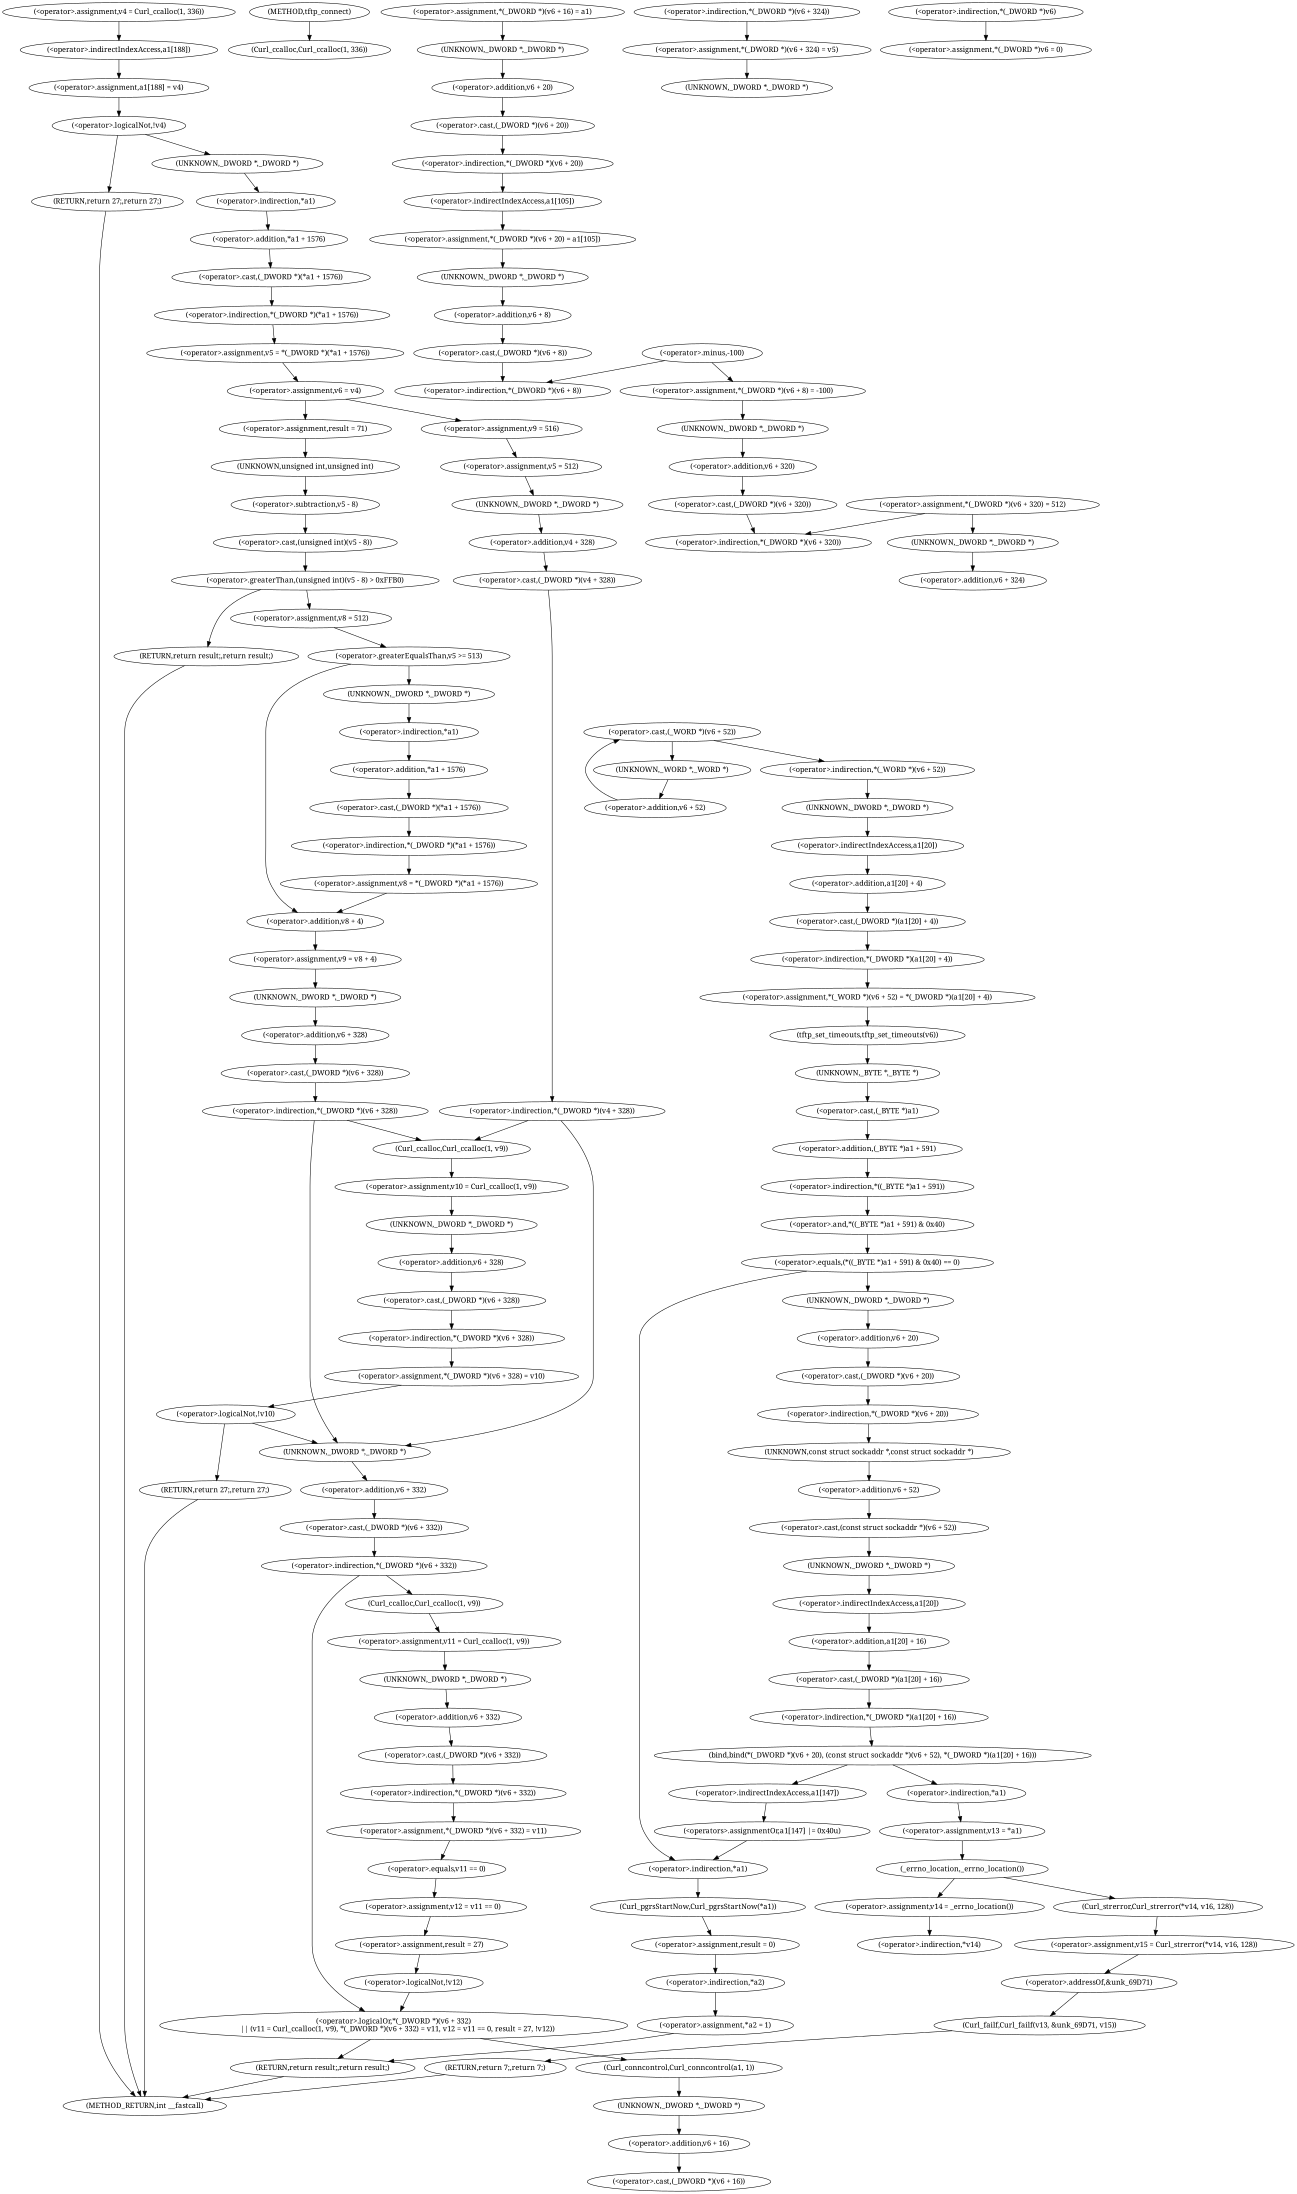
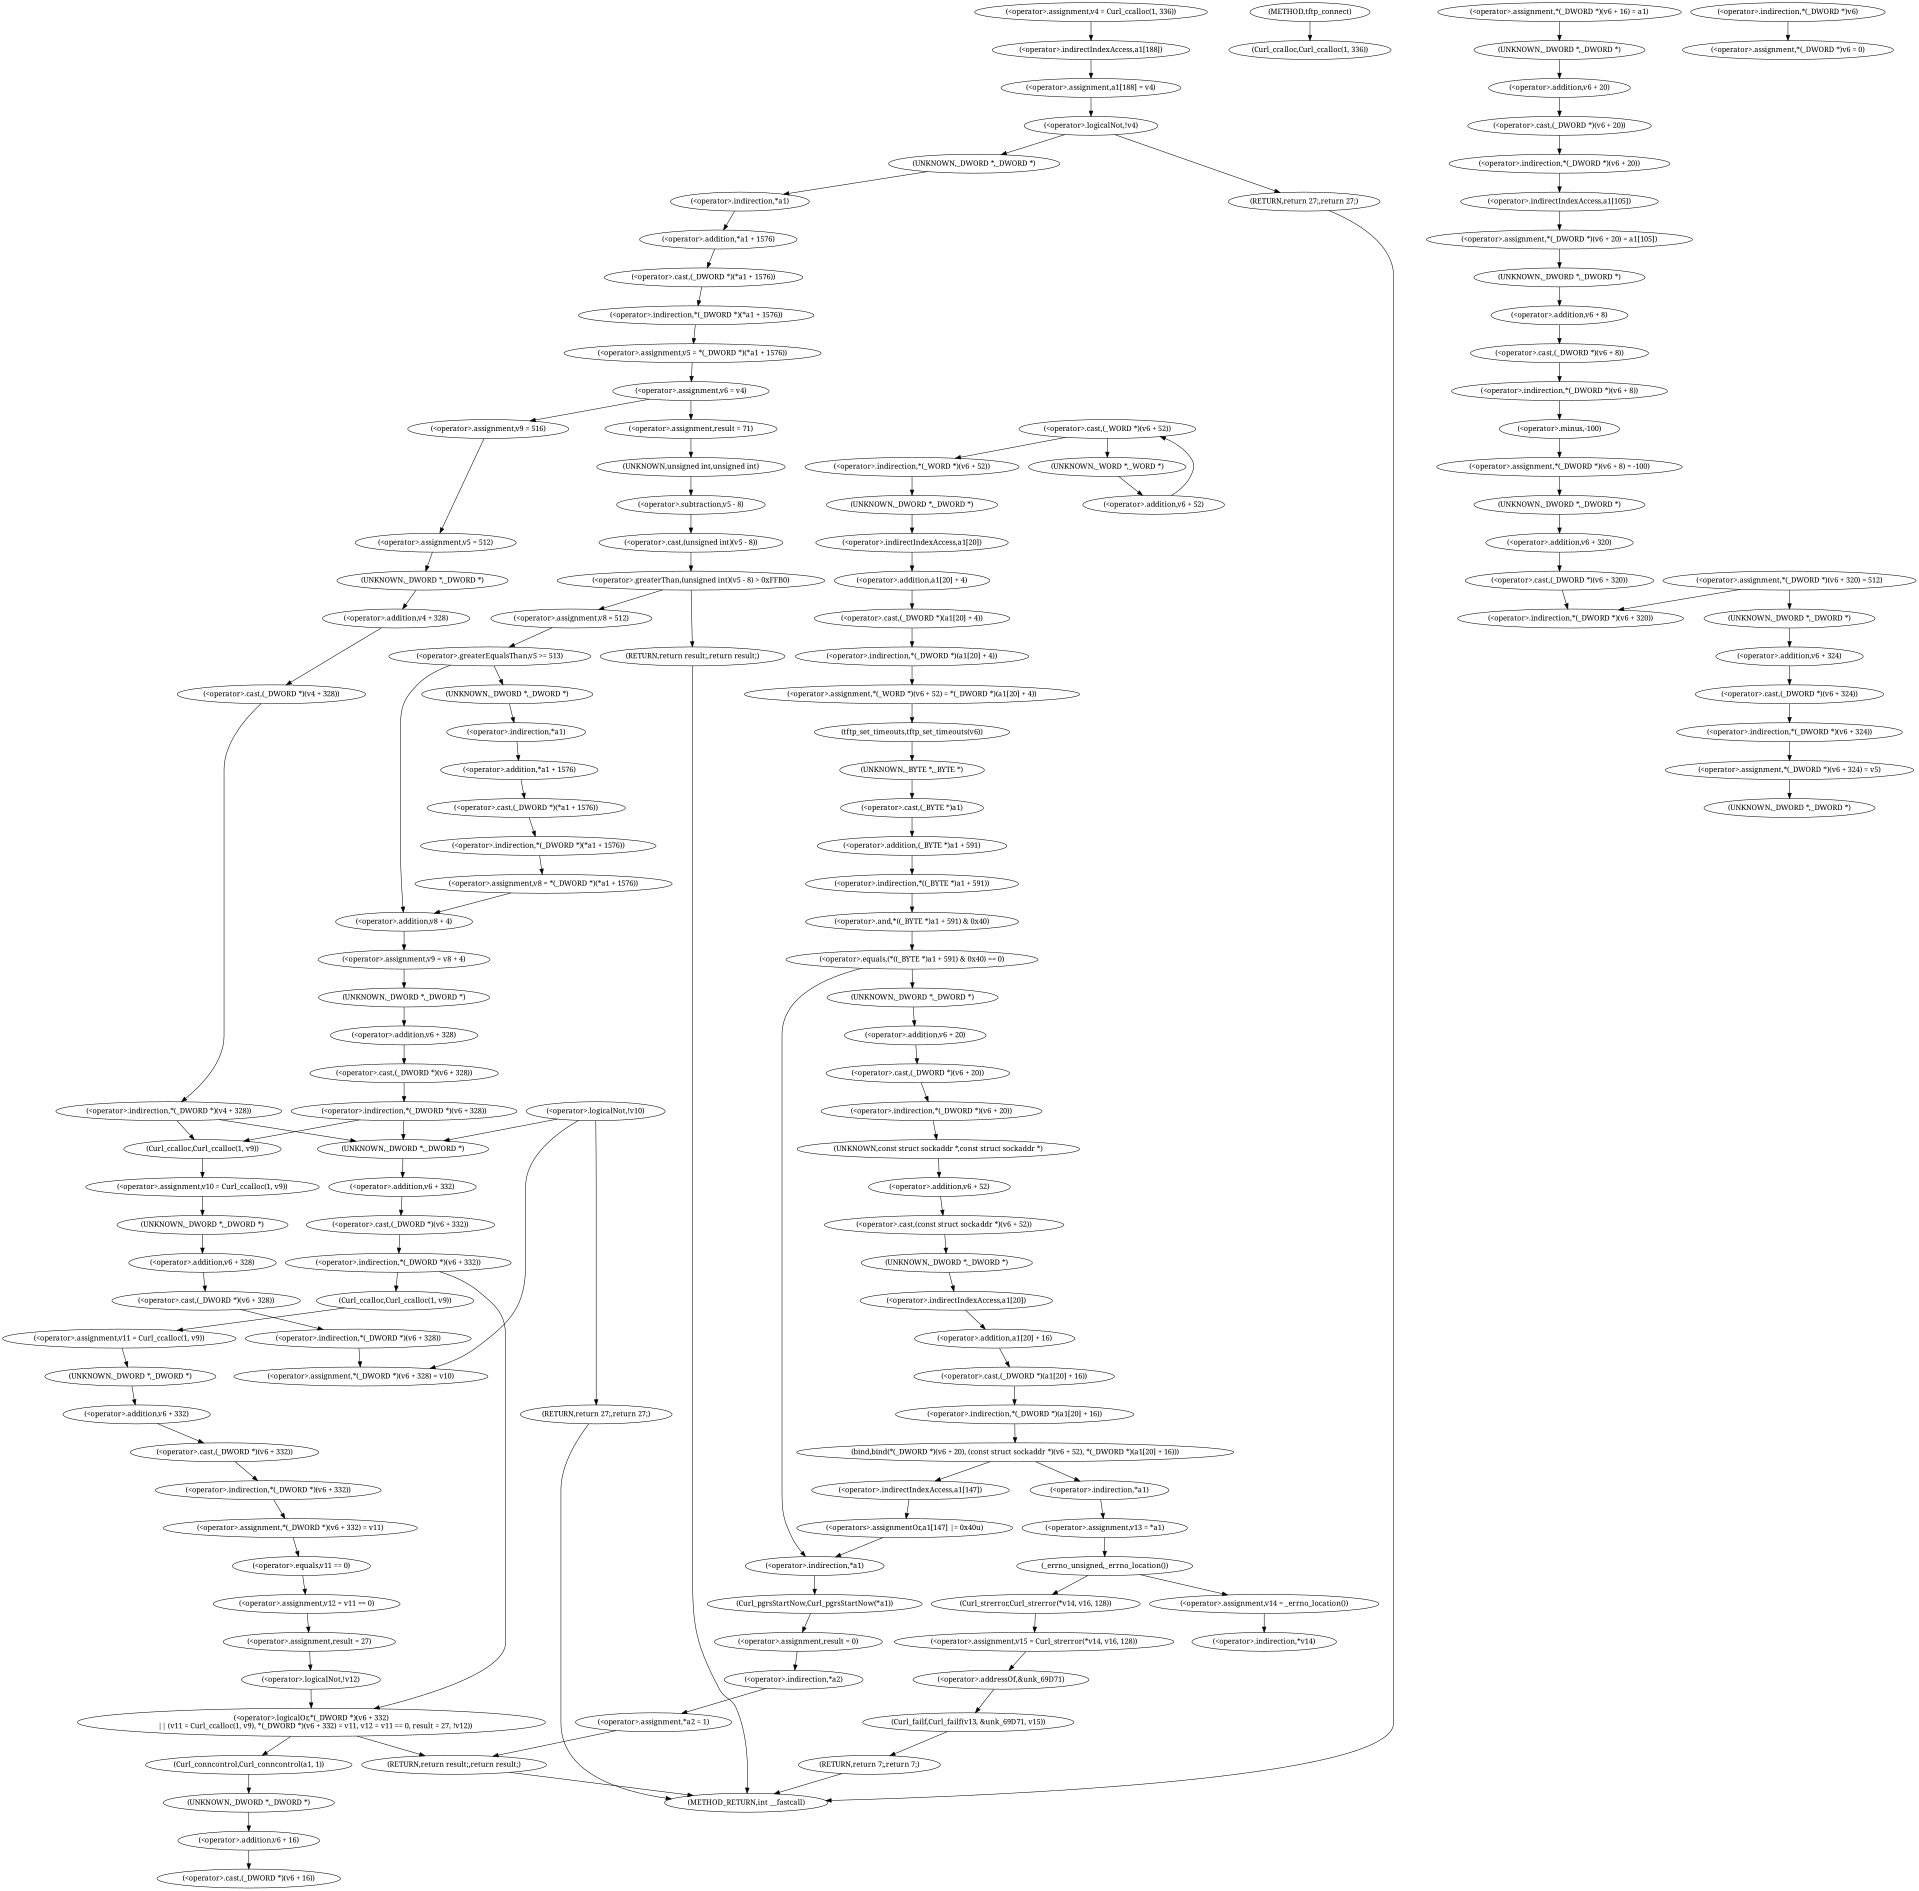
edge "(<operator>.minus,-100)" -> "(<operator>.indirection,*(_DWORD *)(v6 + 8))": reversed
node "(<operator>.cast,(_DWORD *)(v6 + 324))": added
edge "(<operator>.assignment,*(_DWORD *)(v6 + 328) = v10)" -> "(<operator>.logicalNot,!v10)": reversed
node "(_errno_location,_errno_location())": label "(_errno_location,_errno_location())" -> "(_errno_unsigned,_errno_location())"
